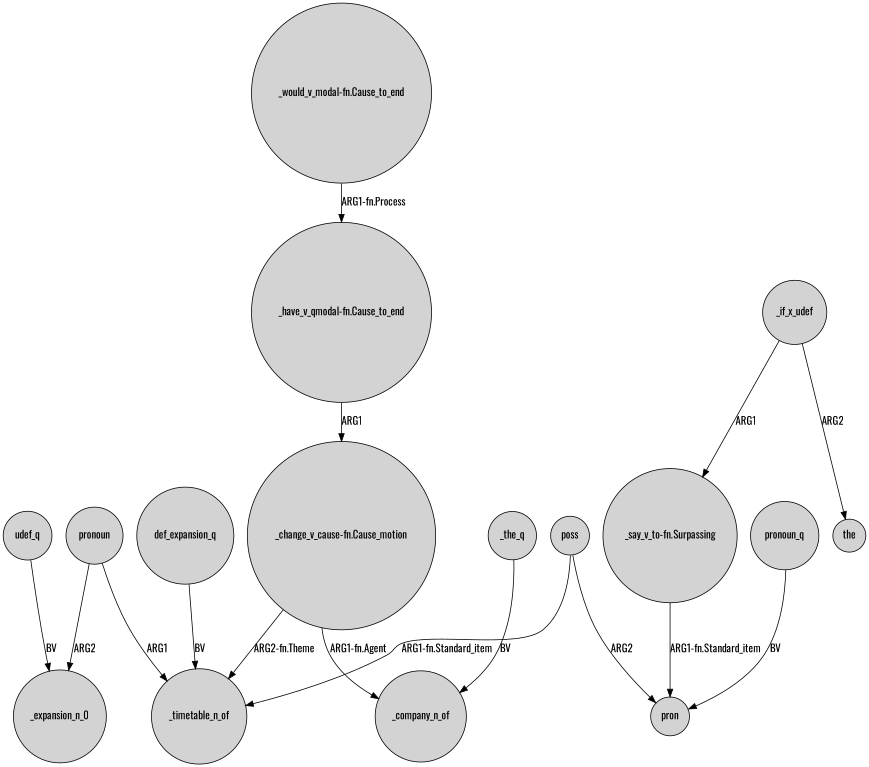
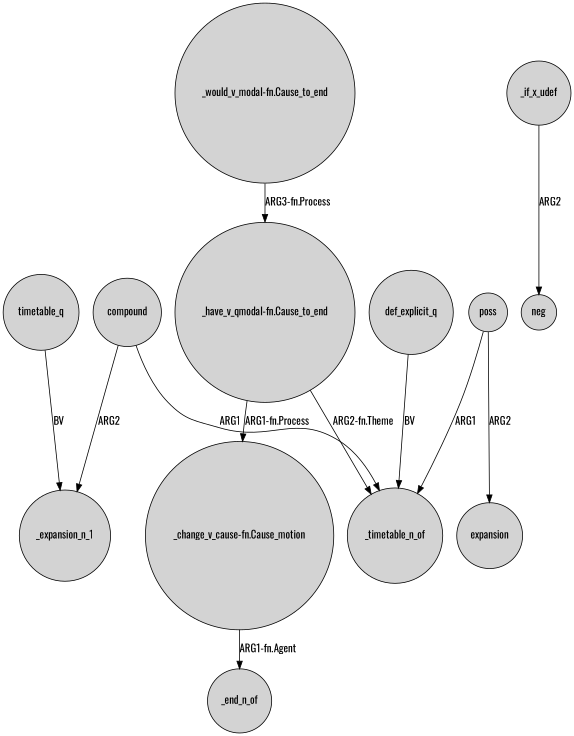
edge "_would_v_modal-fn.Cause_to_end" -> "_have_v_qmodal-fn.Cause_to_end": label "ARG1-fn.Process" -> "ARG3-fn.Process"
edge "_have_v_qmodal-fn.Cause_to_end" -> "_change_v_cause-fn.Cause_motion": label "ARG1" -> "ARG1-fn.Process"
node "udef_q": label "udef_q" -> "timetable_q"
node "pronoun": label "pronoun" -> "compound"
node "def_expansion_q": label "def_expansion_q" -> "def_explicit_q"
node "_the_q": removed
node "_say_v_to-fn.Surpassing": removed
node "pronoun_q": removed
node "the": label "the" -> "neg"
edge "_change_v_cause-fn.Cause_motion" -> "_timetable_n_of": now "_have_v_qmodal-fn.Cause_to_end" -> "_timetable_n_of"
edge "poss" -> "_timetable_n_of": label "ARG1-fn.Standard_item" -> "ARG1"
node "_expansion_n_0": label "_expansion_n_0" -> "_expansion_n_1"
node "_company_n_of": label "_company_n_of" -> "_end_n_of"
node "pron": label "pron" -> "expansion"
